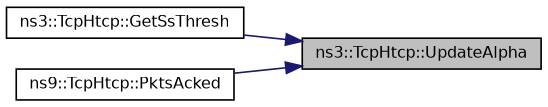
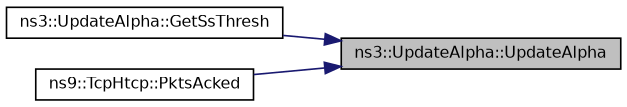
node "ns3::TcpHtcp::GetSsThresh": label "ns3::TcpHtcp::GetSsThresh" -> "ns3::UpdateAlpha::GetSsThresh"
node "ns3::TcpHtcp::UpdateAlpha": label "ns3::TcpHtcp::UpdateAlpha" -> "ns3::UpdateAlpha::UpdateAlpha"
